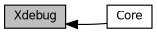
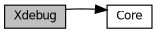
edge "Core" -> "Xdebug": reversed
